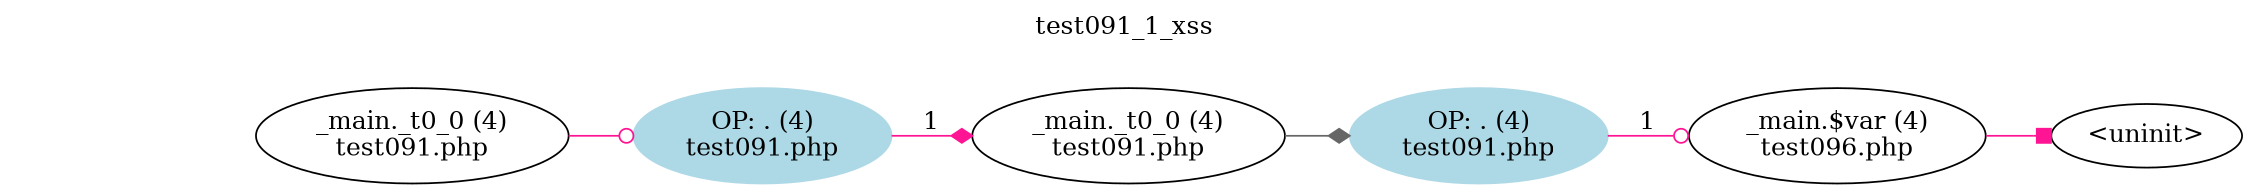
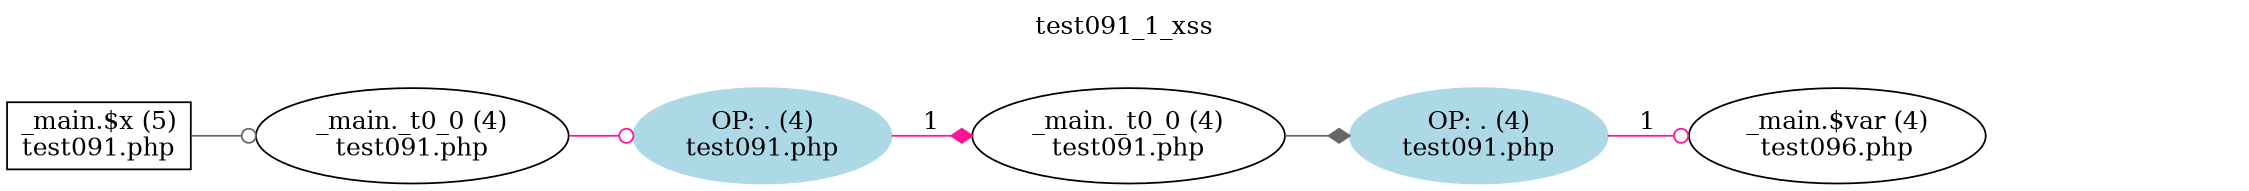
node "_main.$x (5) test091.php": added
node "<uninit>": removed
